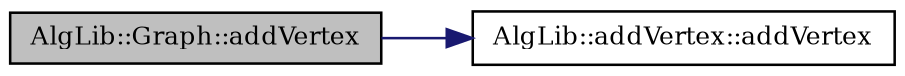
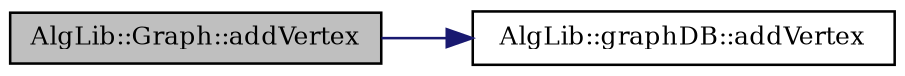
node "AlgLib::addVertex::addVertex": label "AlgLib::addVertex::addVertex" -> "AlgLib::graphDB::addVertex"
